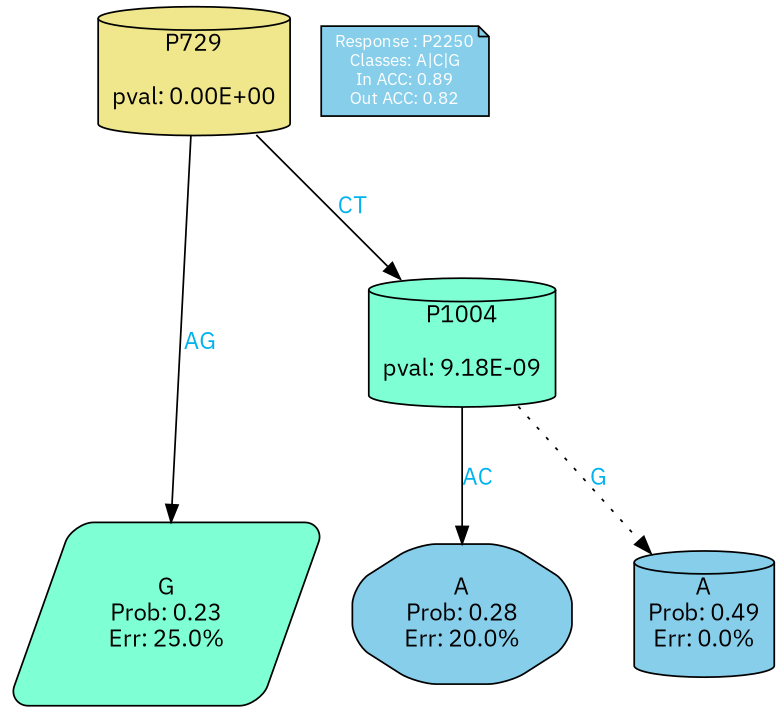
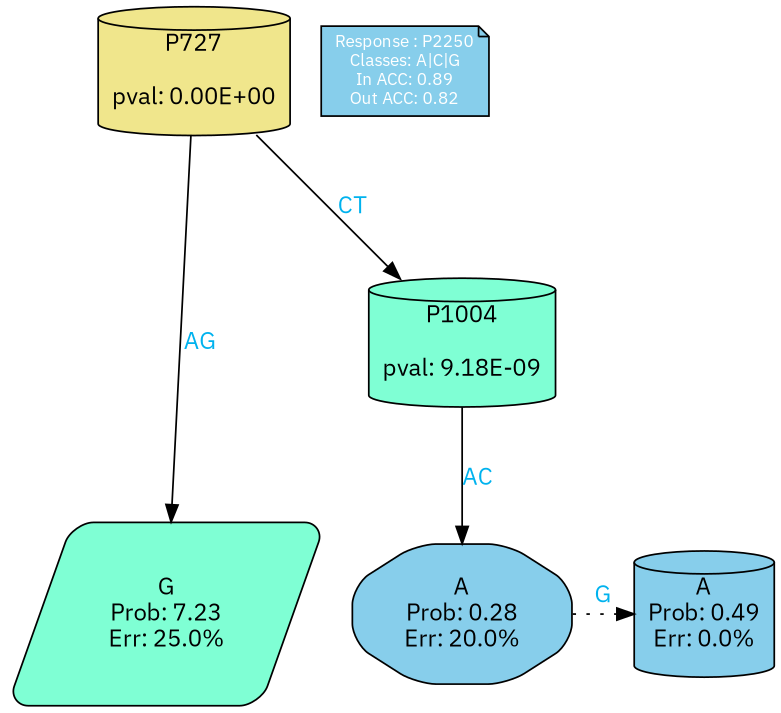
node "P729 pval: 0.00E+00": label "P729 pval: 0.00E+00" -> "P727 pval: 0.00E+00"
edge "P1004 pval: 9.18E-09" -> "A Prob: 0.49 Err: 0.0%": now "A Prob: 0.28 Err: 20.0%" -> "A Prob: 0.49 Err: 0.0%"
node "G Prob: 0.23 Err: 25.0%": label "G Prob: 0.23 Err: 25.0%" -> "G Prob: 7.23 Err: 25.0%"
